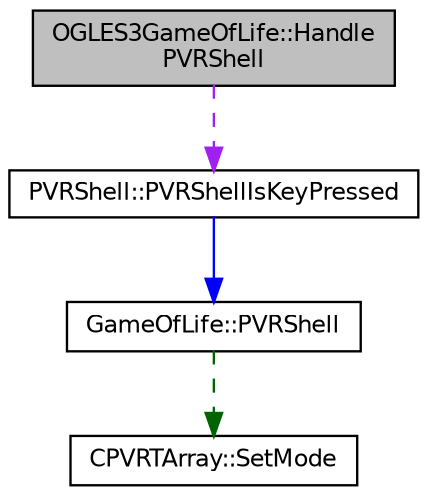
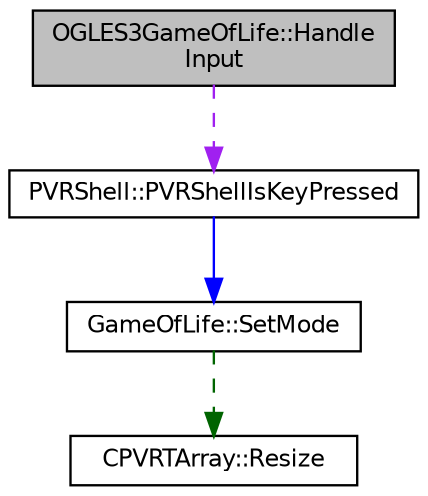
node "OGLES3GameOfLife::Handle PVRShell": label "OGLES3GameOfLife::Handle PVRShell" -> "OGLES3GameOfLife::Handle Input"
node "GameOfLife::PVRShell": label "GameOfLife::PVRShell" -> "GameOfLife::SetMode"
node "CPVRTArray::SetMode": label "CPVRTArray::SetMode" -> "CPVRTArray::Resize"
